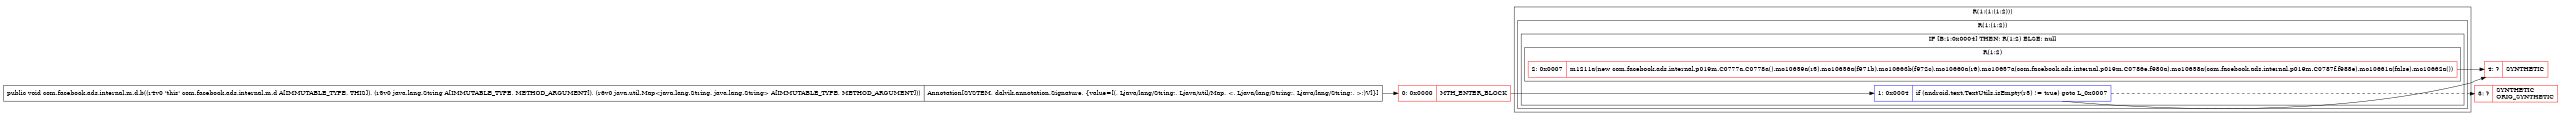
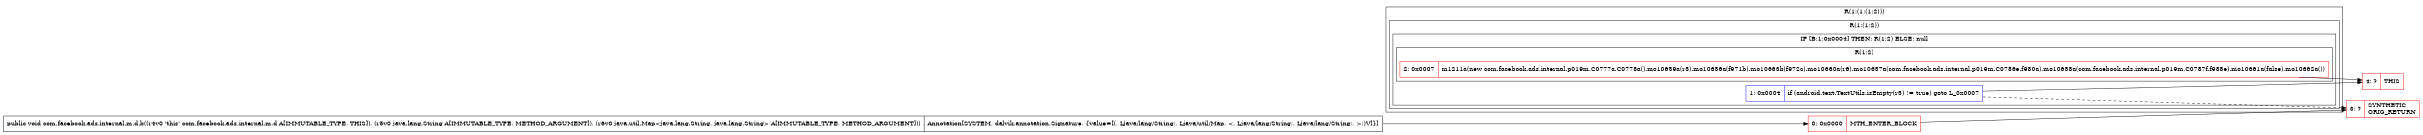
node "4: ?": text "SYNTHETIC" -> "THIS"
edge "0: 0x0000" -> "1: 0x0004": now "0: 0x0000" -> "3: ?"
node "3: ?": text "ORIG_SYNTHETIC" -> "ORIG_RETURN"
